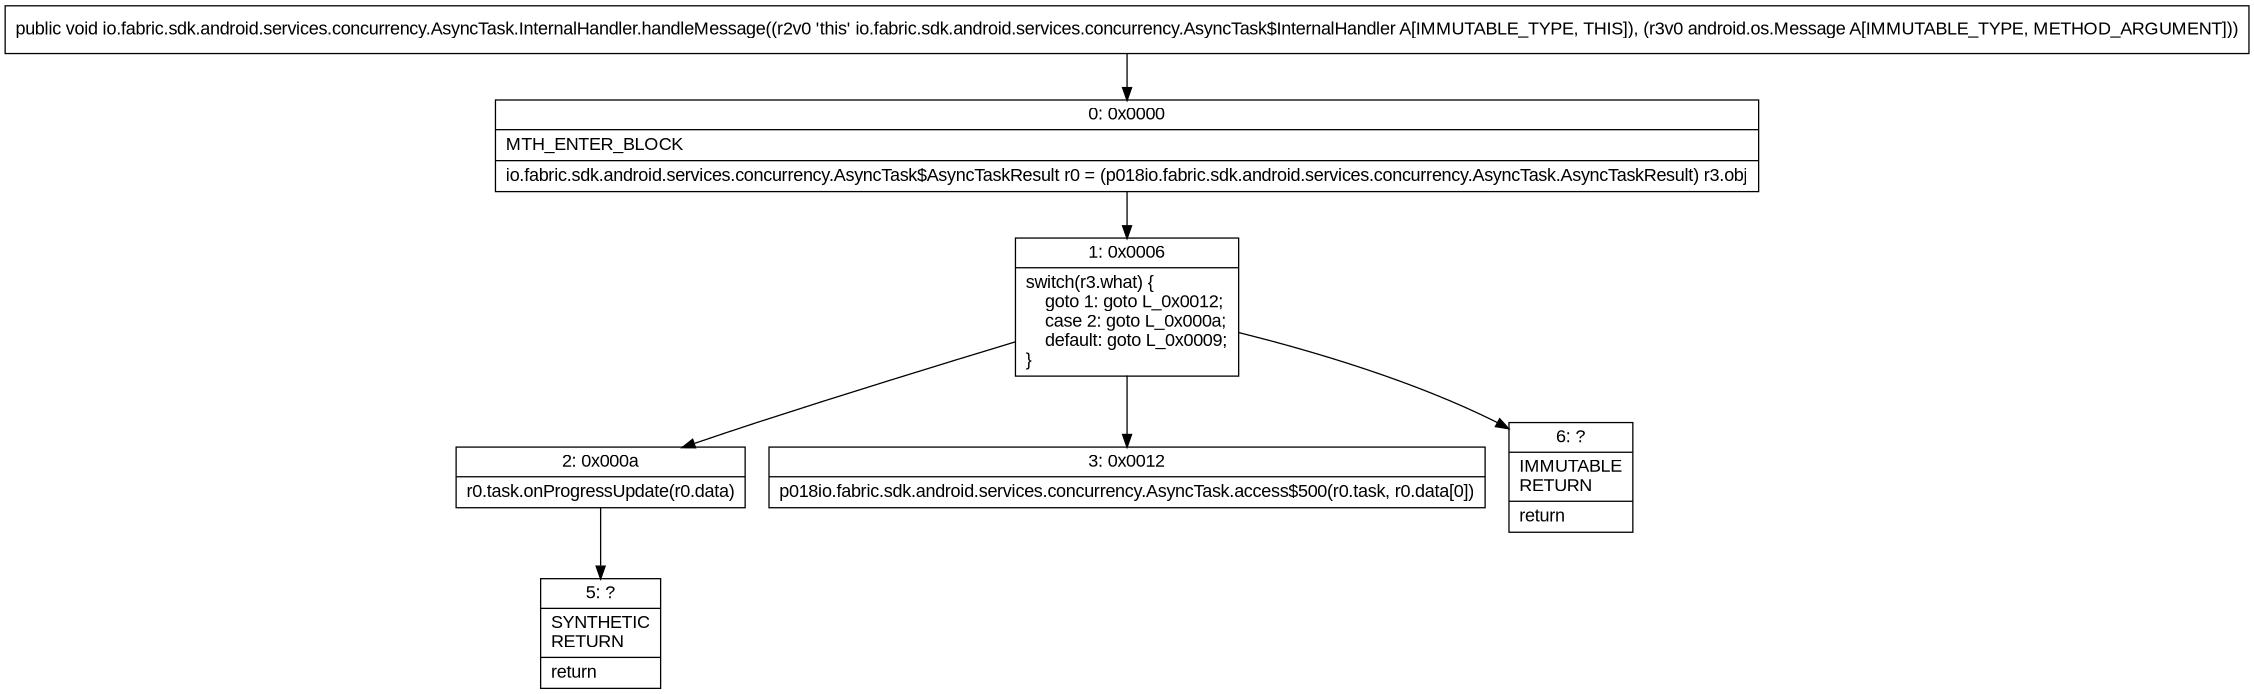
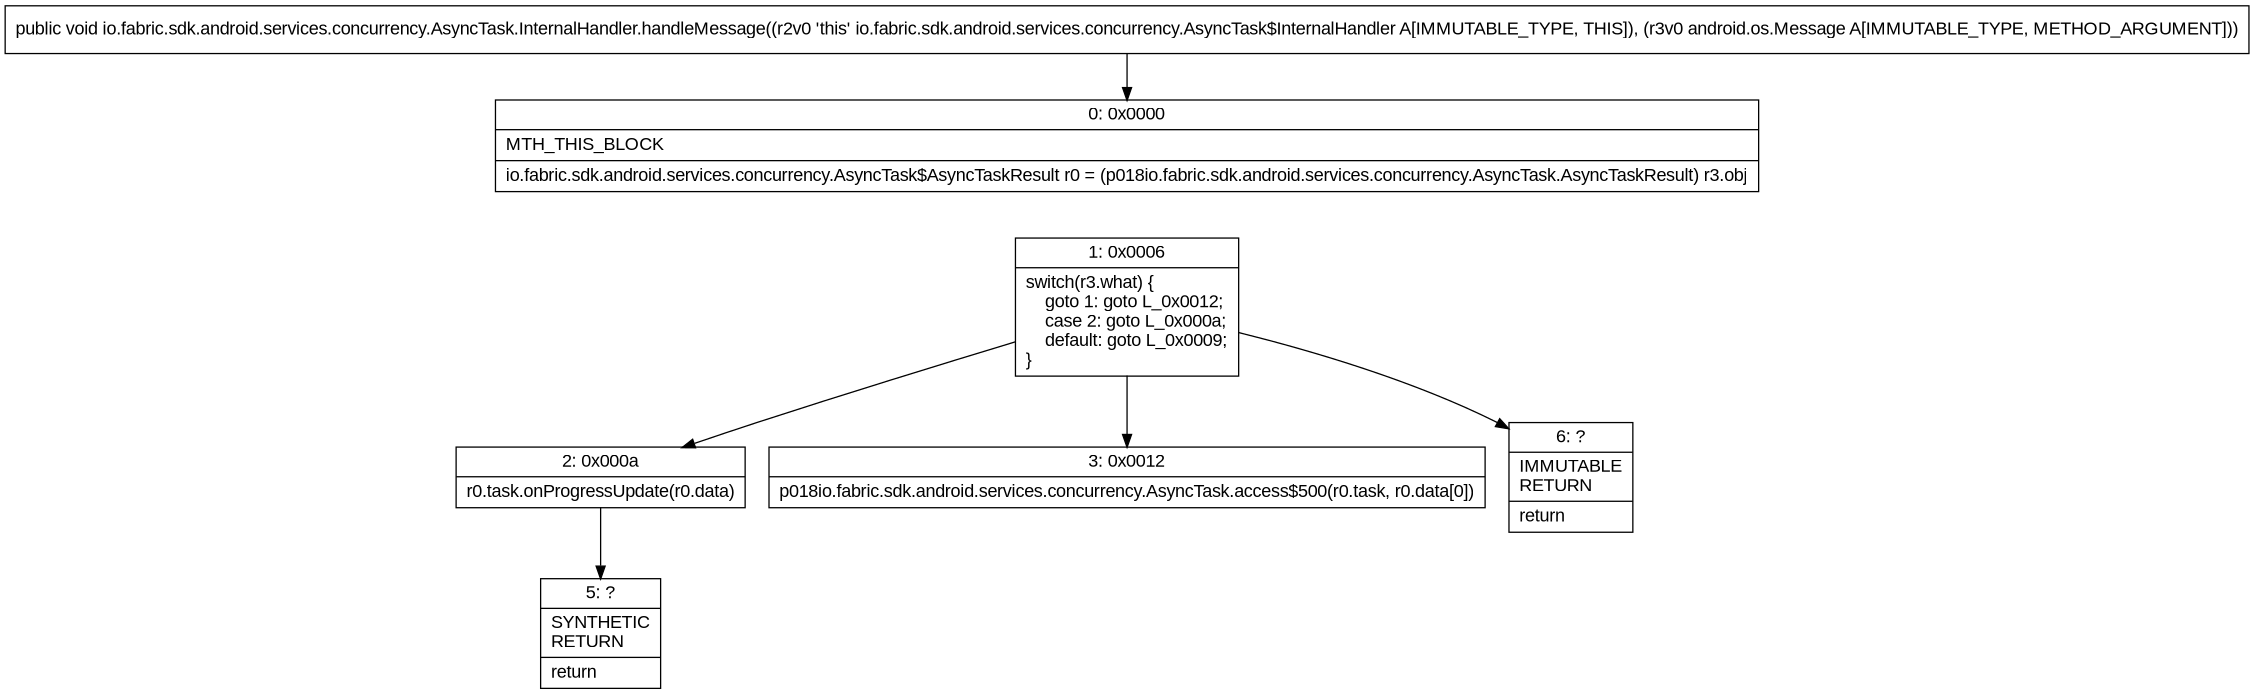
node "0: 0x0000": text "MTH_ENTER_BLOCK" -> "MTH_THIS_BLOCK"
edge "0: 0x0000" -> "1: 0x0006": removed
